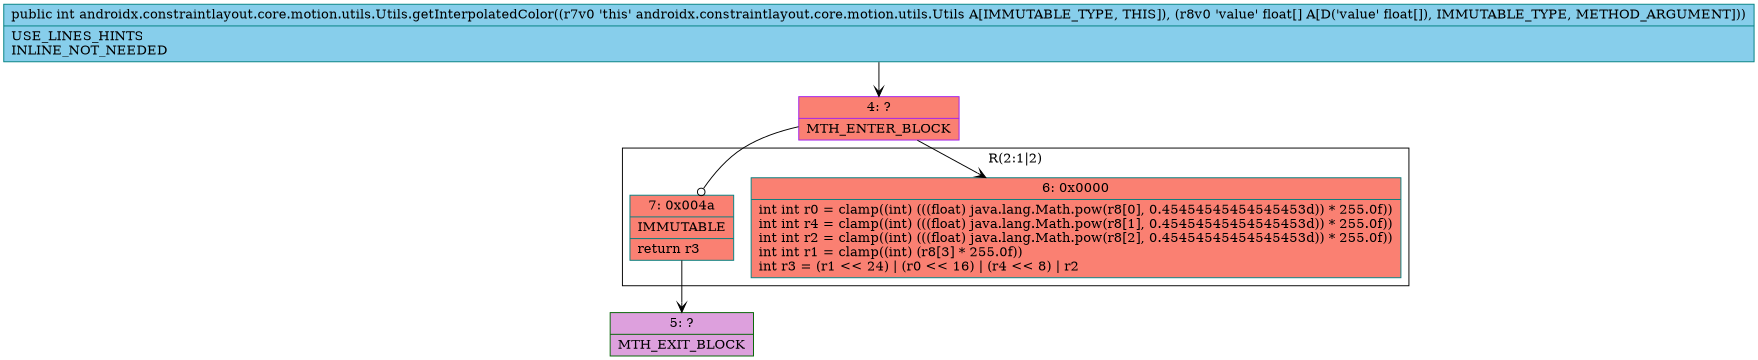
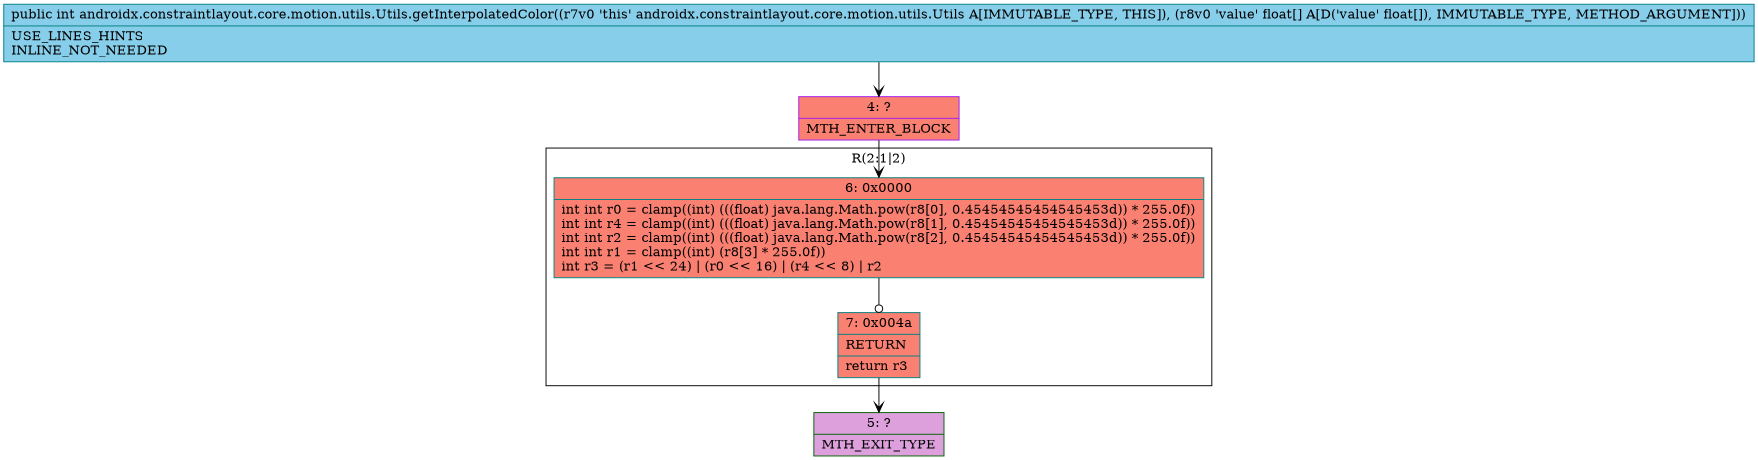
edge "4: ?" -> "7: 0x004a": now "6: 0x0000" -> "7: 0x004a"
node "7: 0x004a": text "IMMUTABLE" -> "RETURN"
node "5: ?": text "MTH_EXIT_BLOCK" -> "MTH_EXIT_TYPE"
